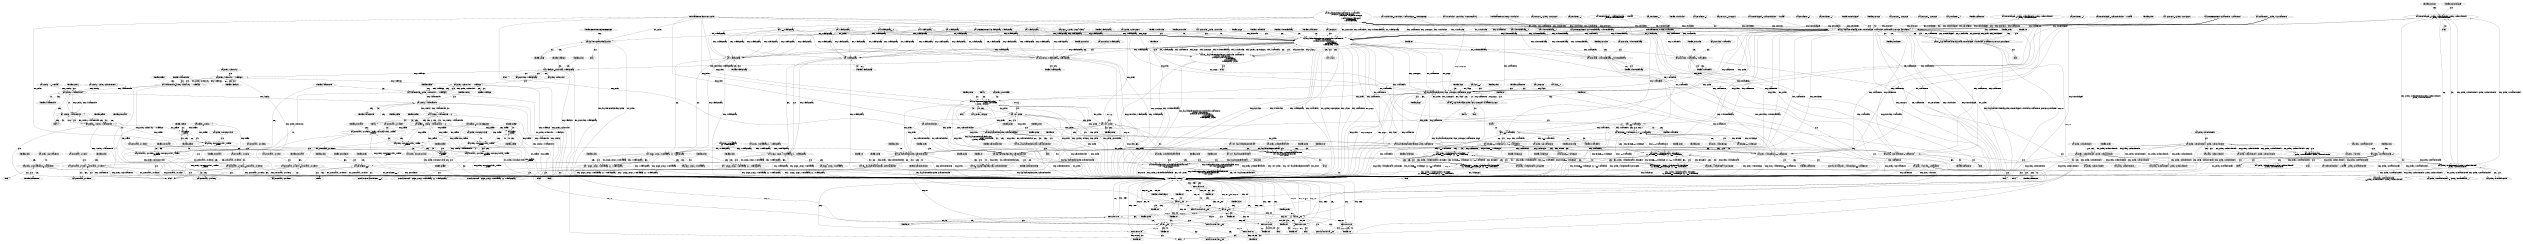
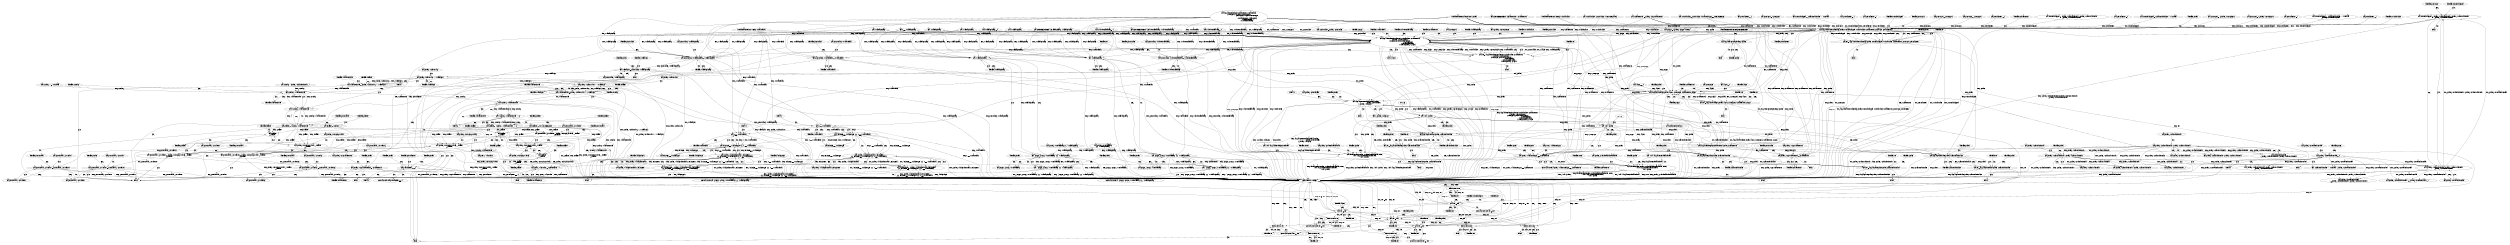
edge "(Call,(u2_mb_y * u4_frame_stride) << 4)" -> "(Literal,4)": removed, label "CFG:"
